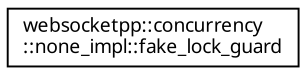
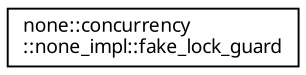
node "websocketpp::concurrency ::none_impl::fake_lock_guard": label "websocketpp::concurrency ::none_impl::fake_lock_guard" -> "none::concurrency ::none_impl::fake_lock_guard"
